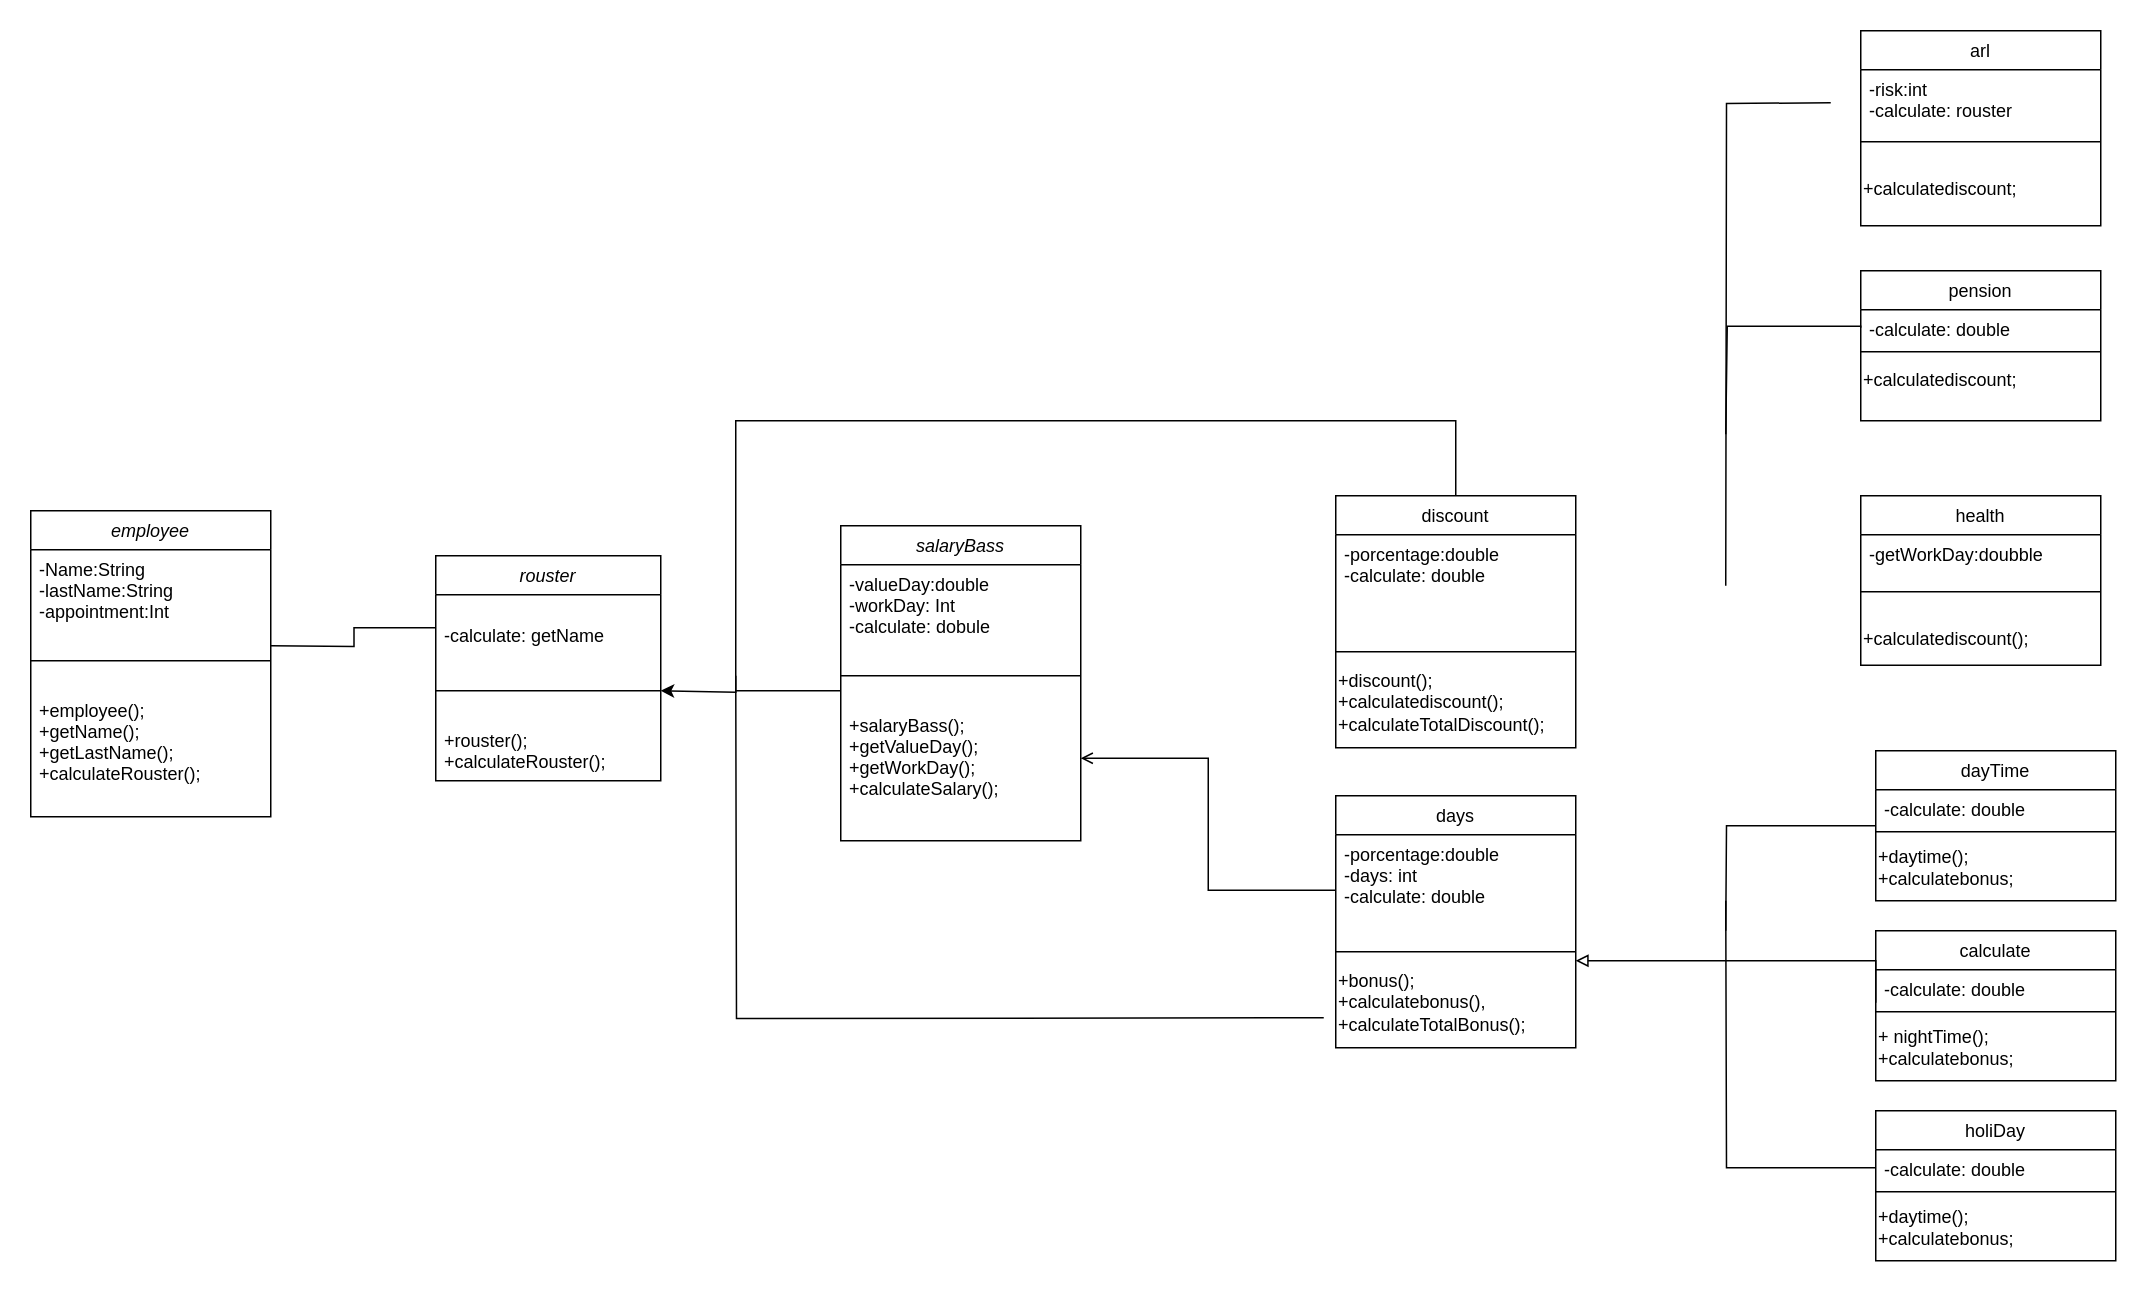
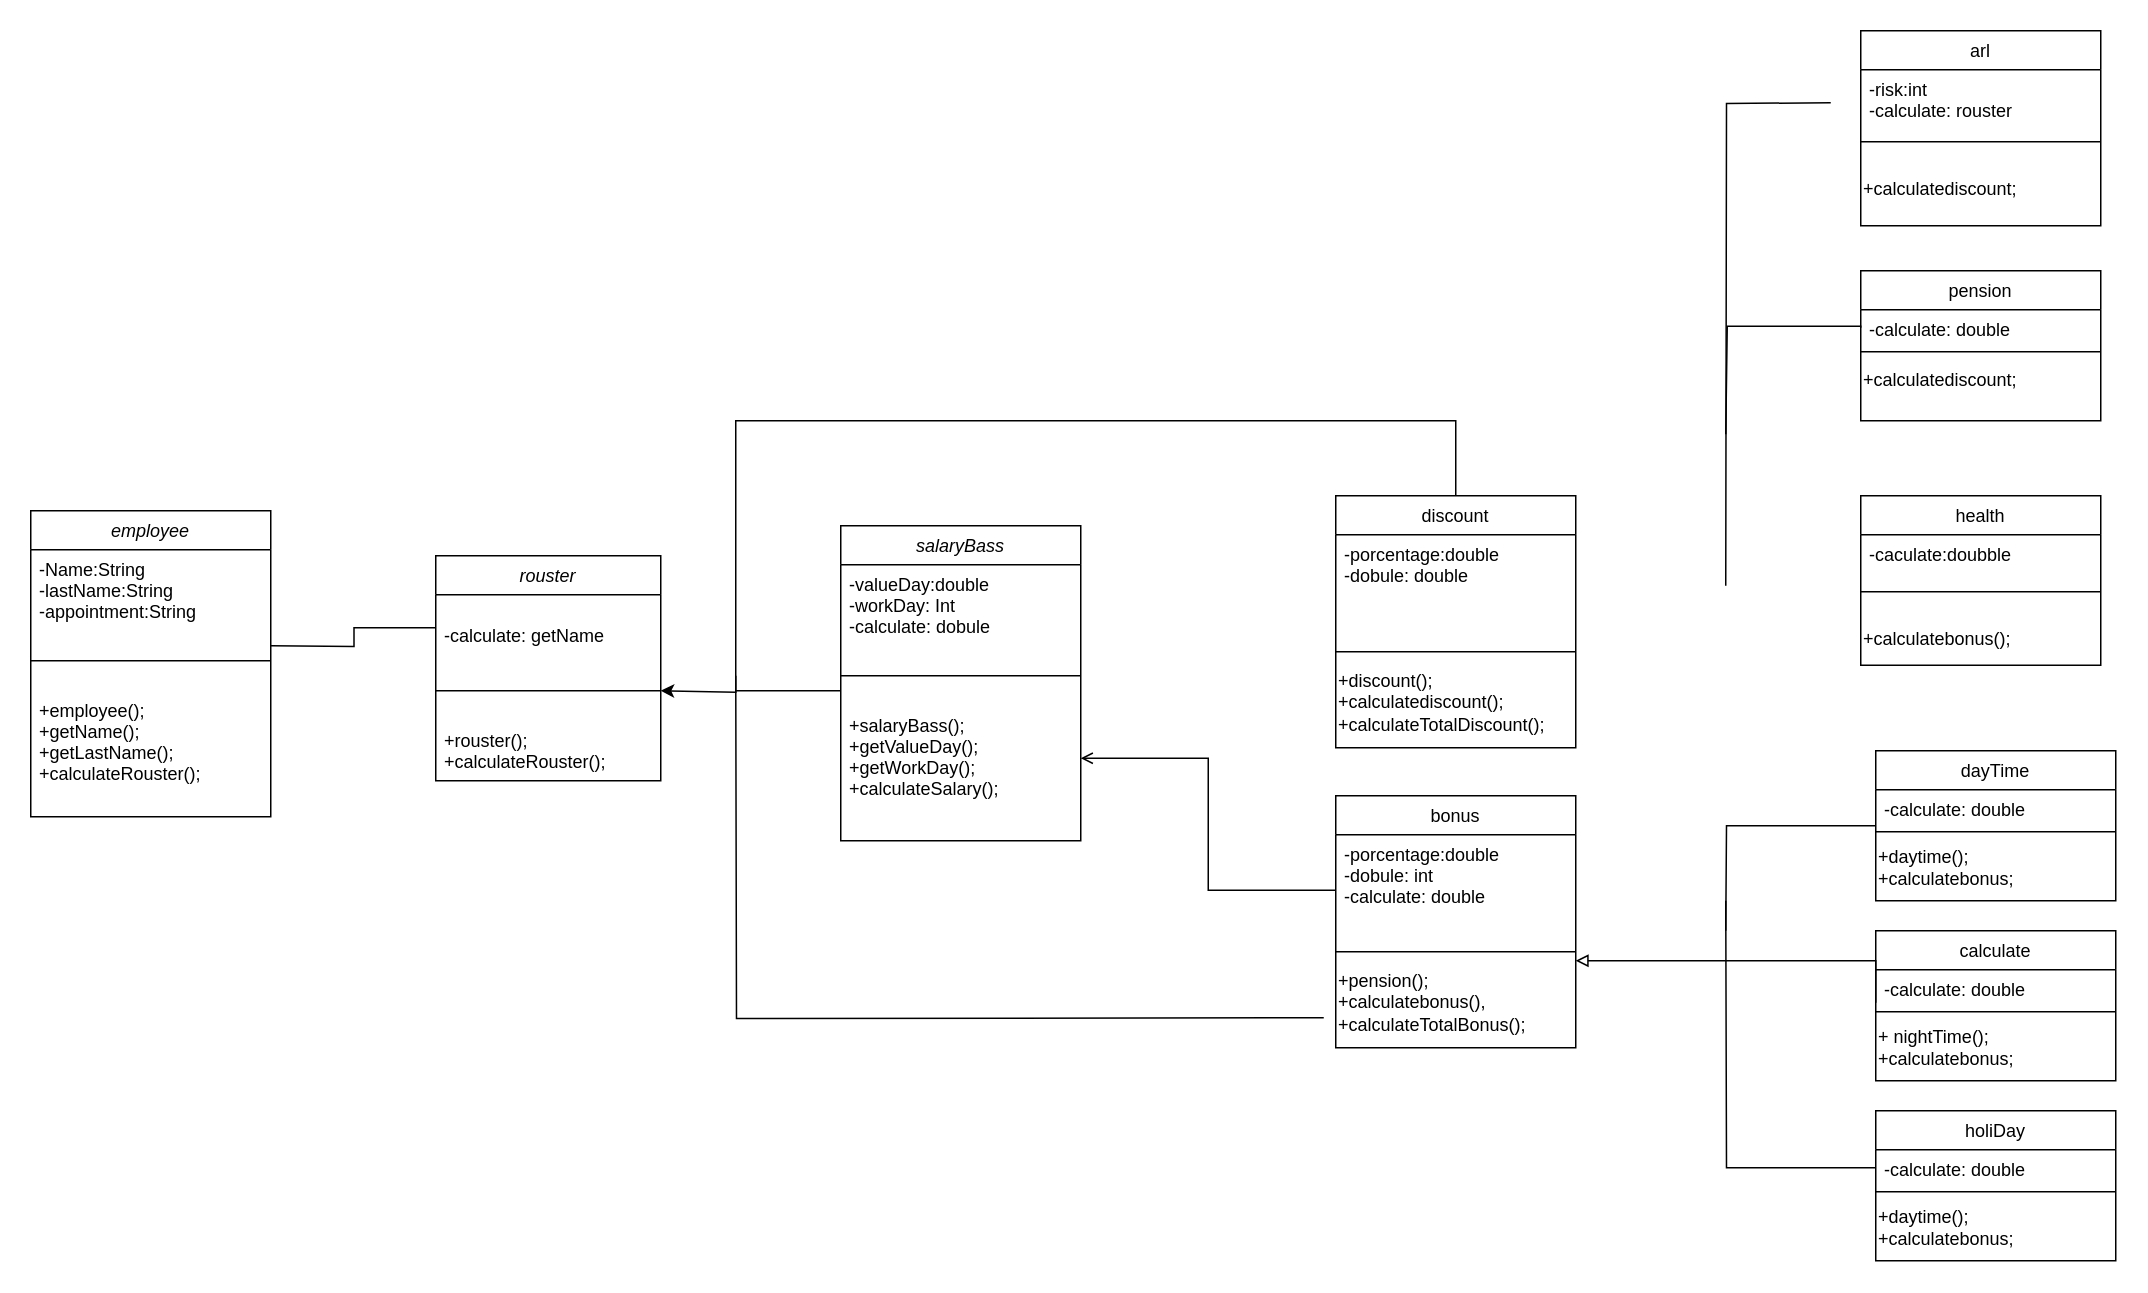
node "-porcentage:double -calculate: double": label "-porcentage:double -calculate: double" -> "-porcentage:double -dobule: double"
node "-getWorkDay:doubble": label "-getWorkDay:doubble" -> "-caculate:doubble"
node "-Name:String -lastName:String -appointment:Int": label "-Name:String -lastName:String -appointment:Int" -> "-Name:String -lastName:String -appointment:String"
node "+calculatediscount();": label "+calculatediscount();" -> "+calculatebonus();"
node "days": label "days" -> "bonus"
node "-porcentage:double -days: int -calculate: double": label "-porcentage:double -days: int -calculate: double" -> "-porcentage:double -dobule: int -calculate: double"
node "+bonus(); +calculatebonus(), +calculateTotalBonus();": label "+bonus(); +calculatebonus(), +calculateTotalBonus();" -> "+pension(); +calculatebonus(), +calculateTotalBonus();"
